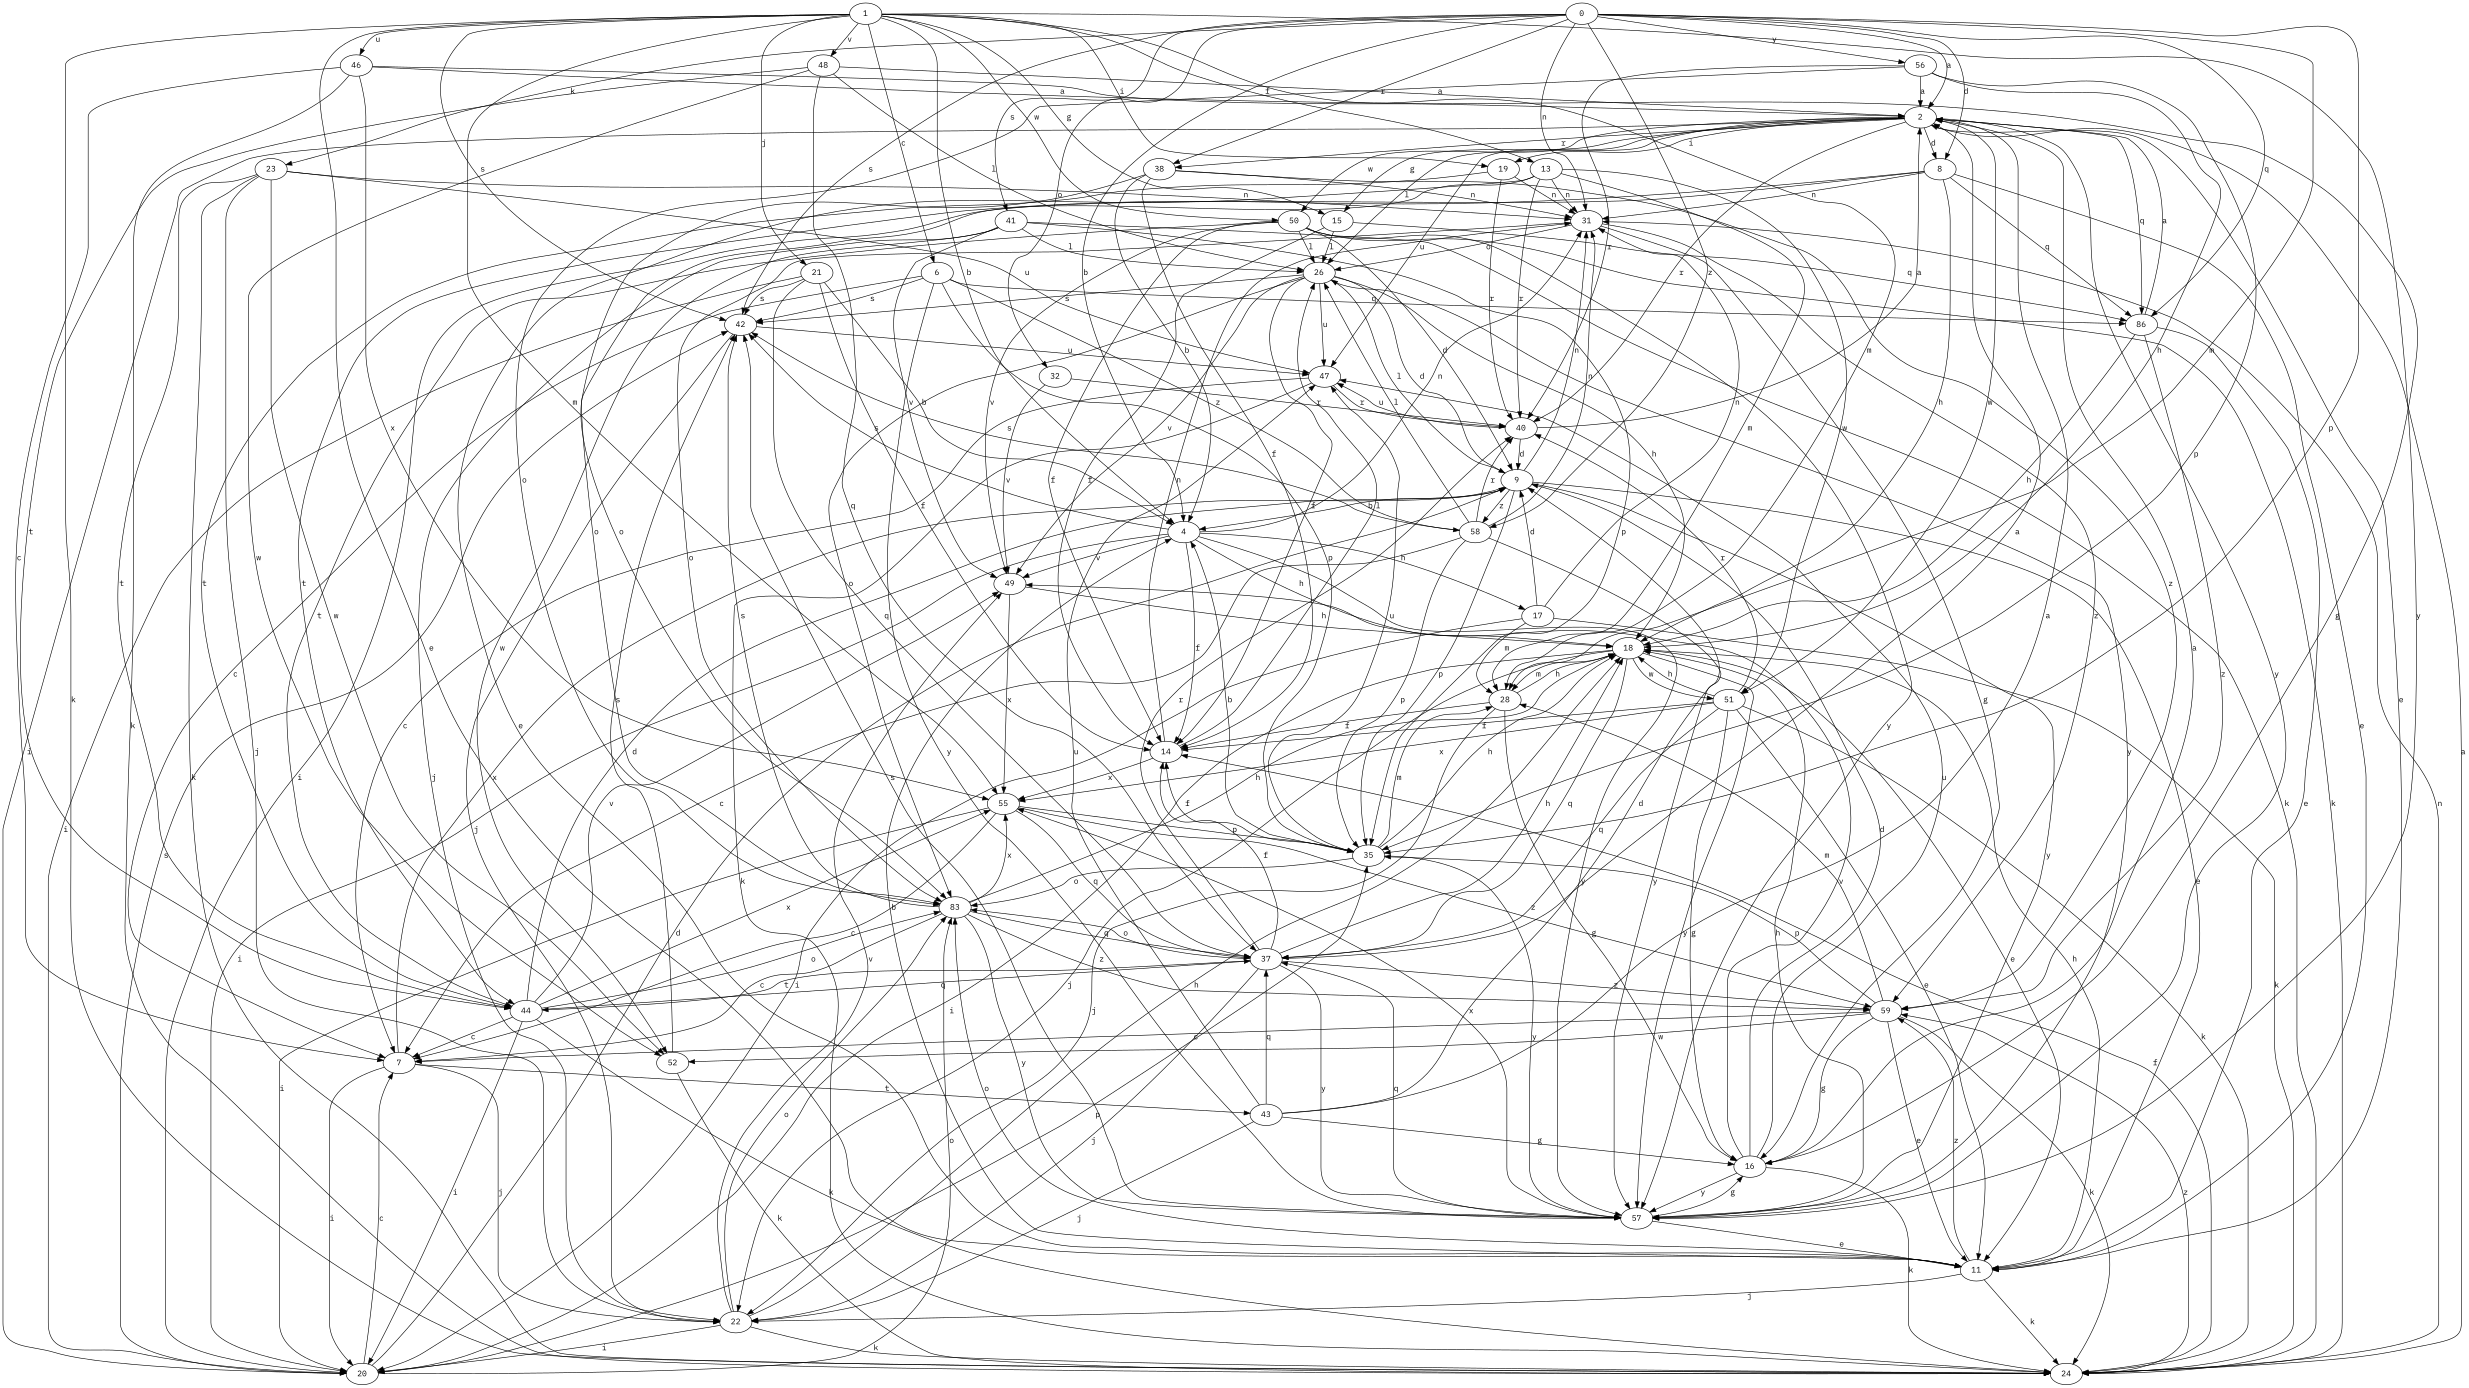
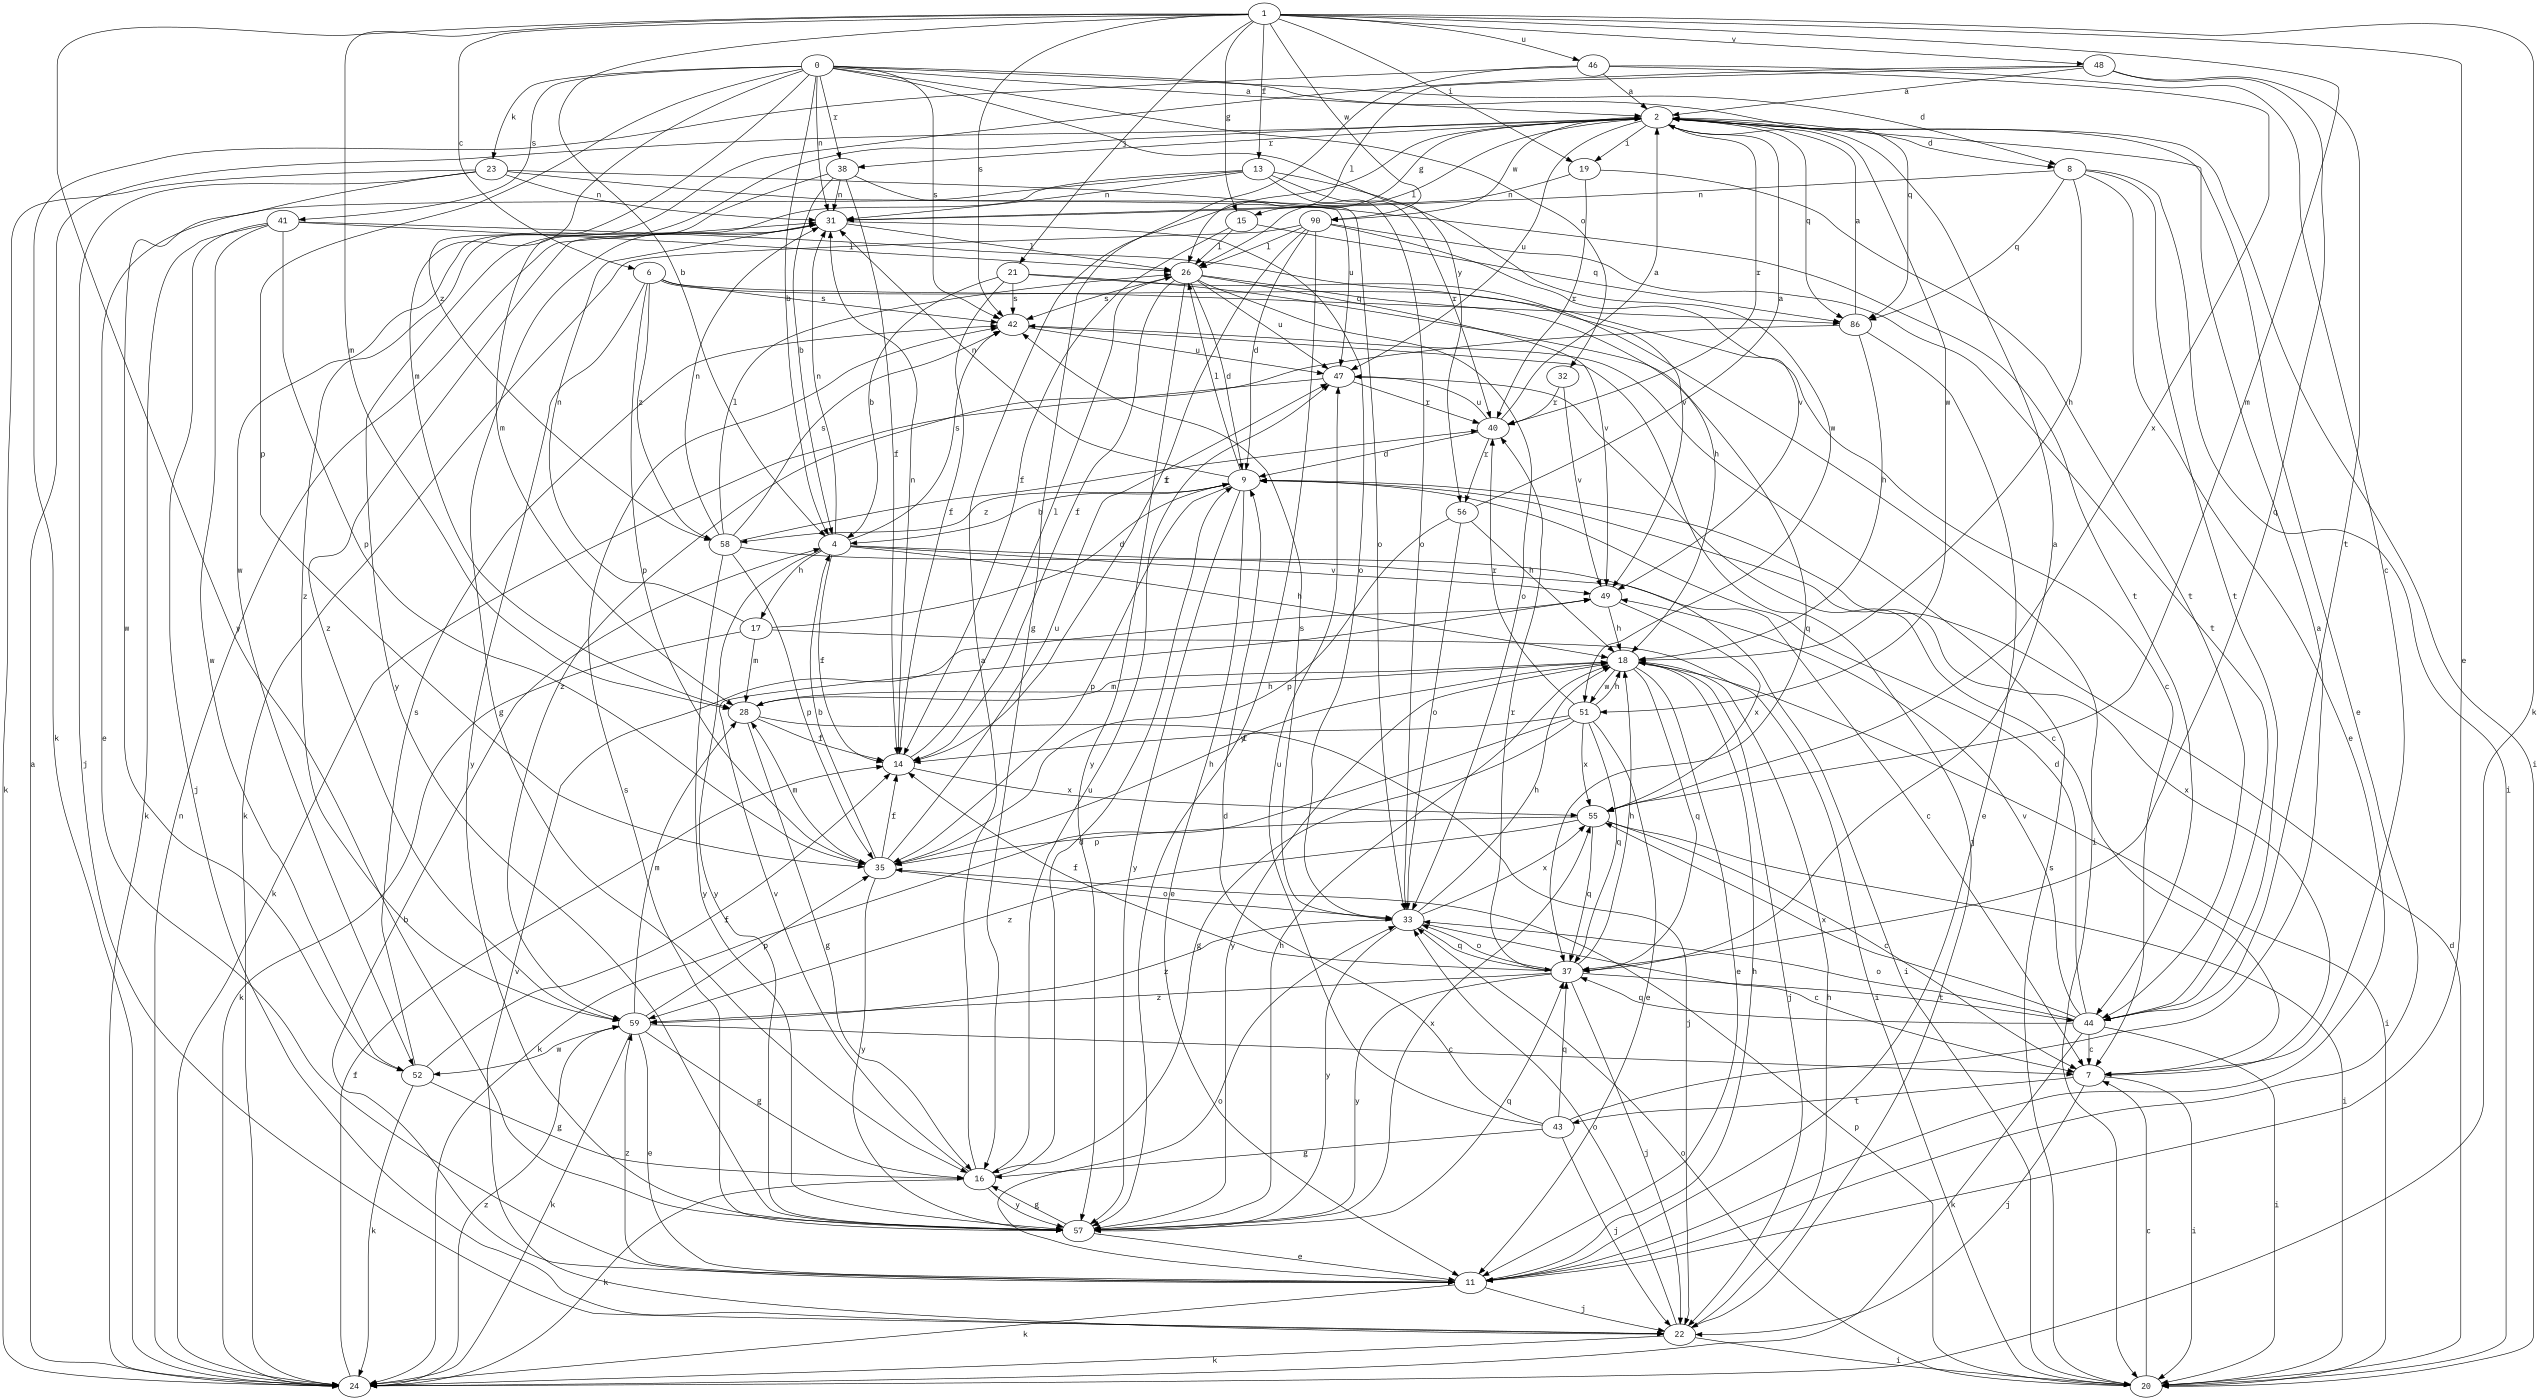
edge "56" -> "40": reversed
node "50": label "50" -> "90"
edge "31" -> "26": label "o" -> "l"
node "83": label "83" -> "33"
edge "52" -> "14": added, label "f"
edge "52" -> "16": added, label "g"
